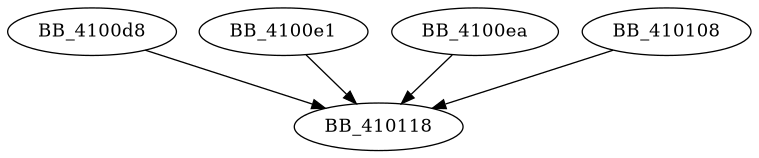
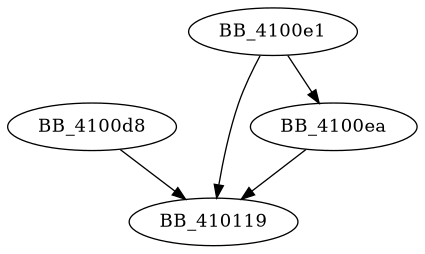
node "BB_410108": removed
edge "BB_4100e1" -> "BB_4100ea": added
node "BB_410118": label "BB_410118" -> "BB_410119"
